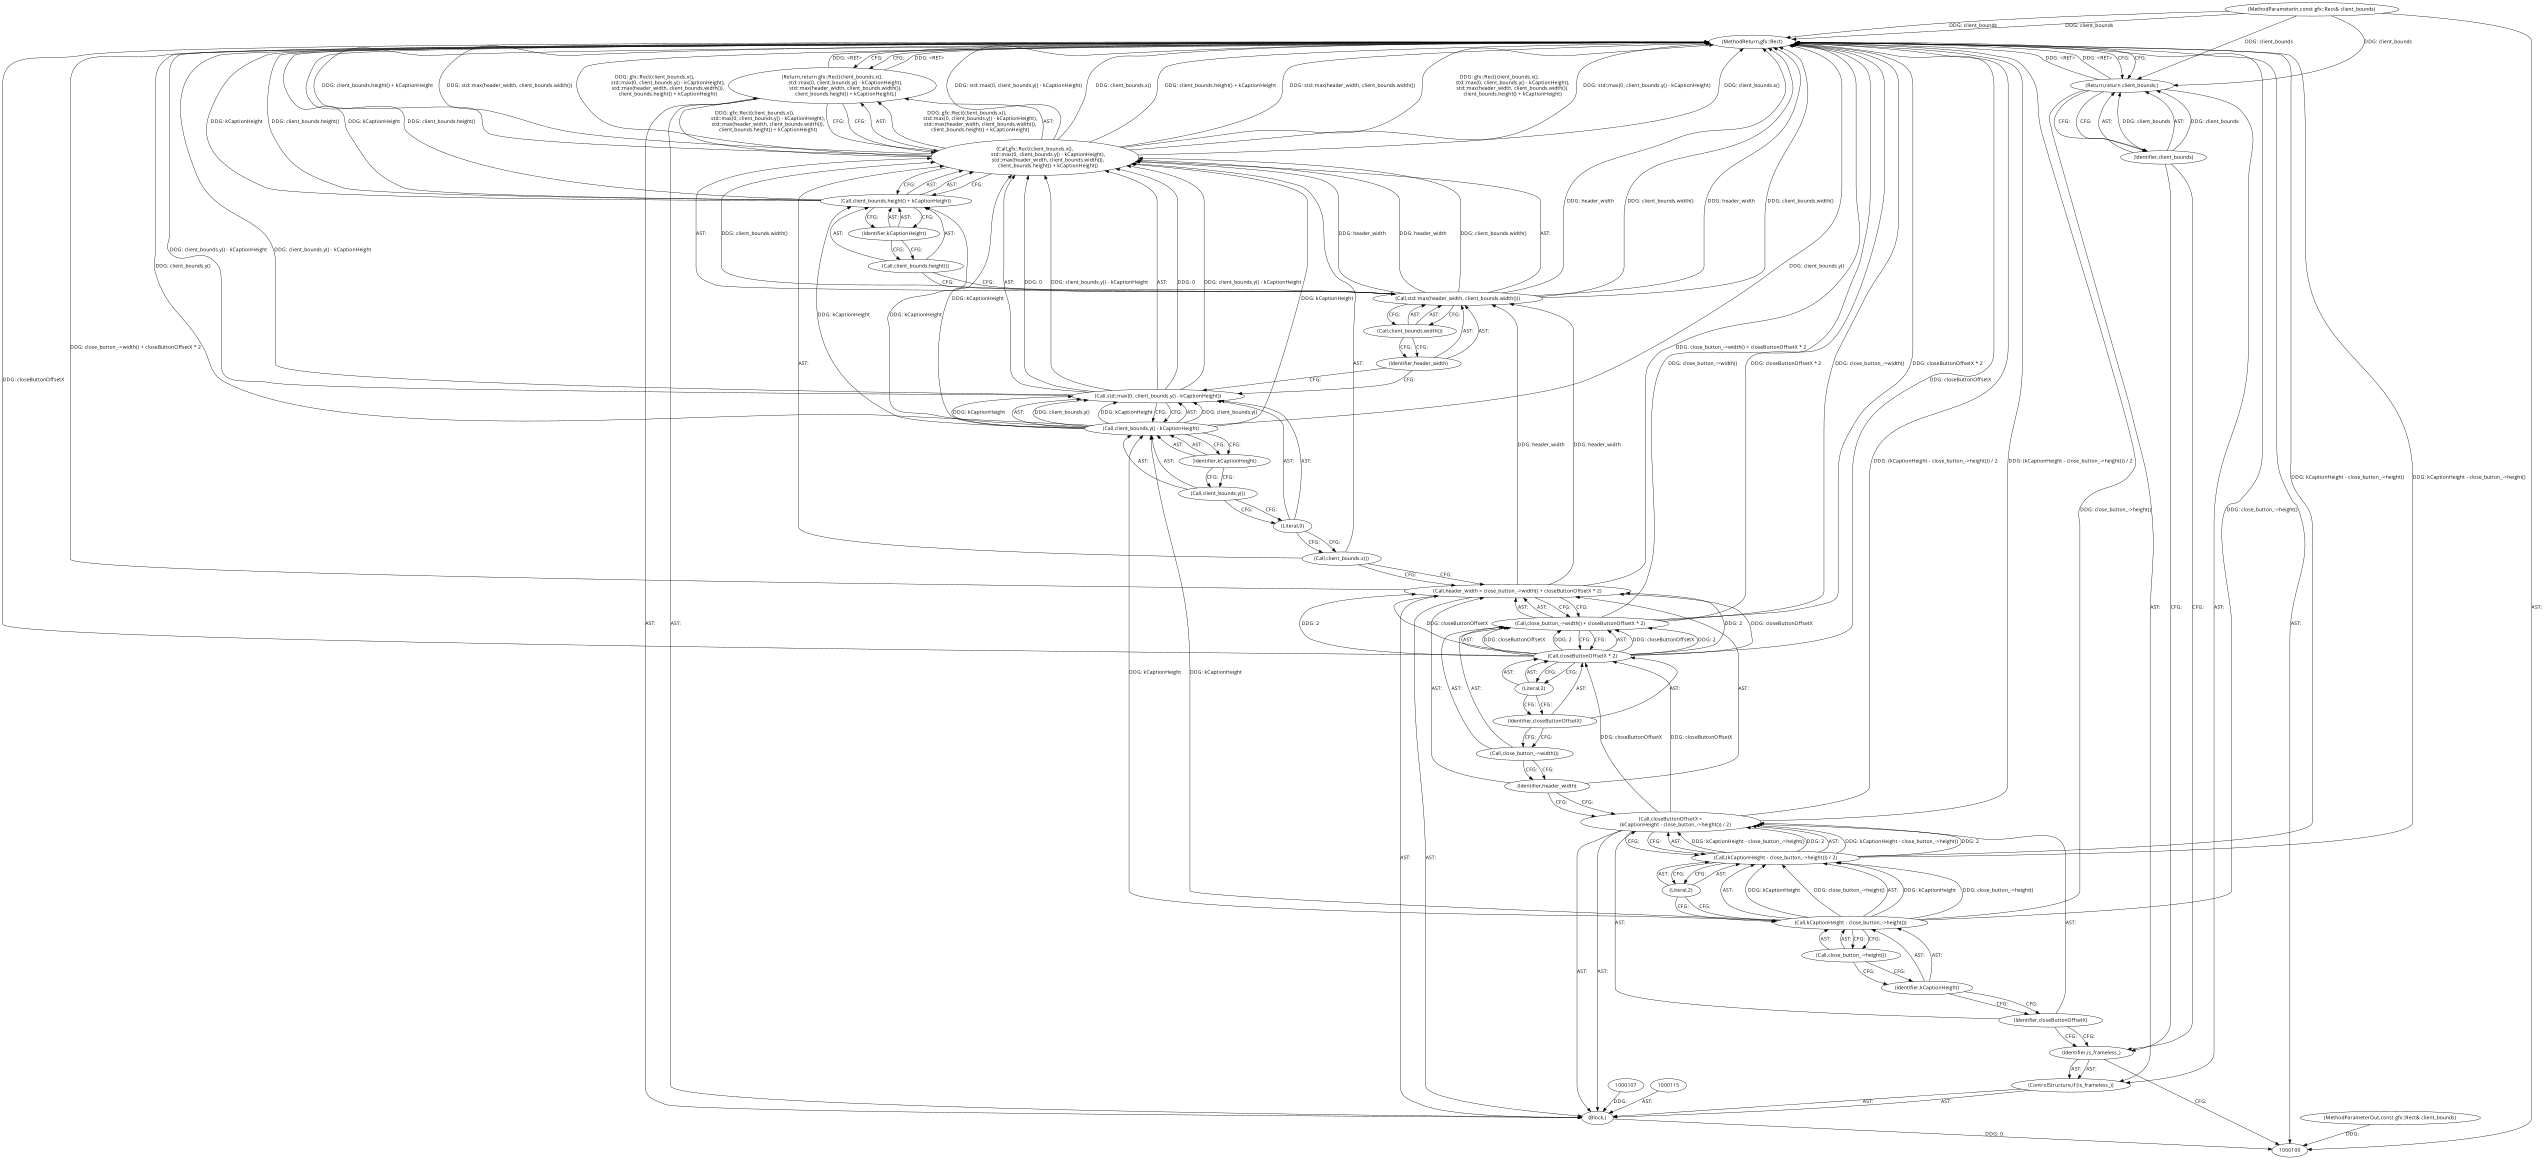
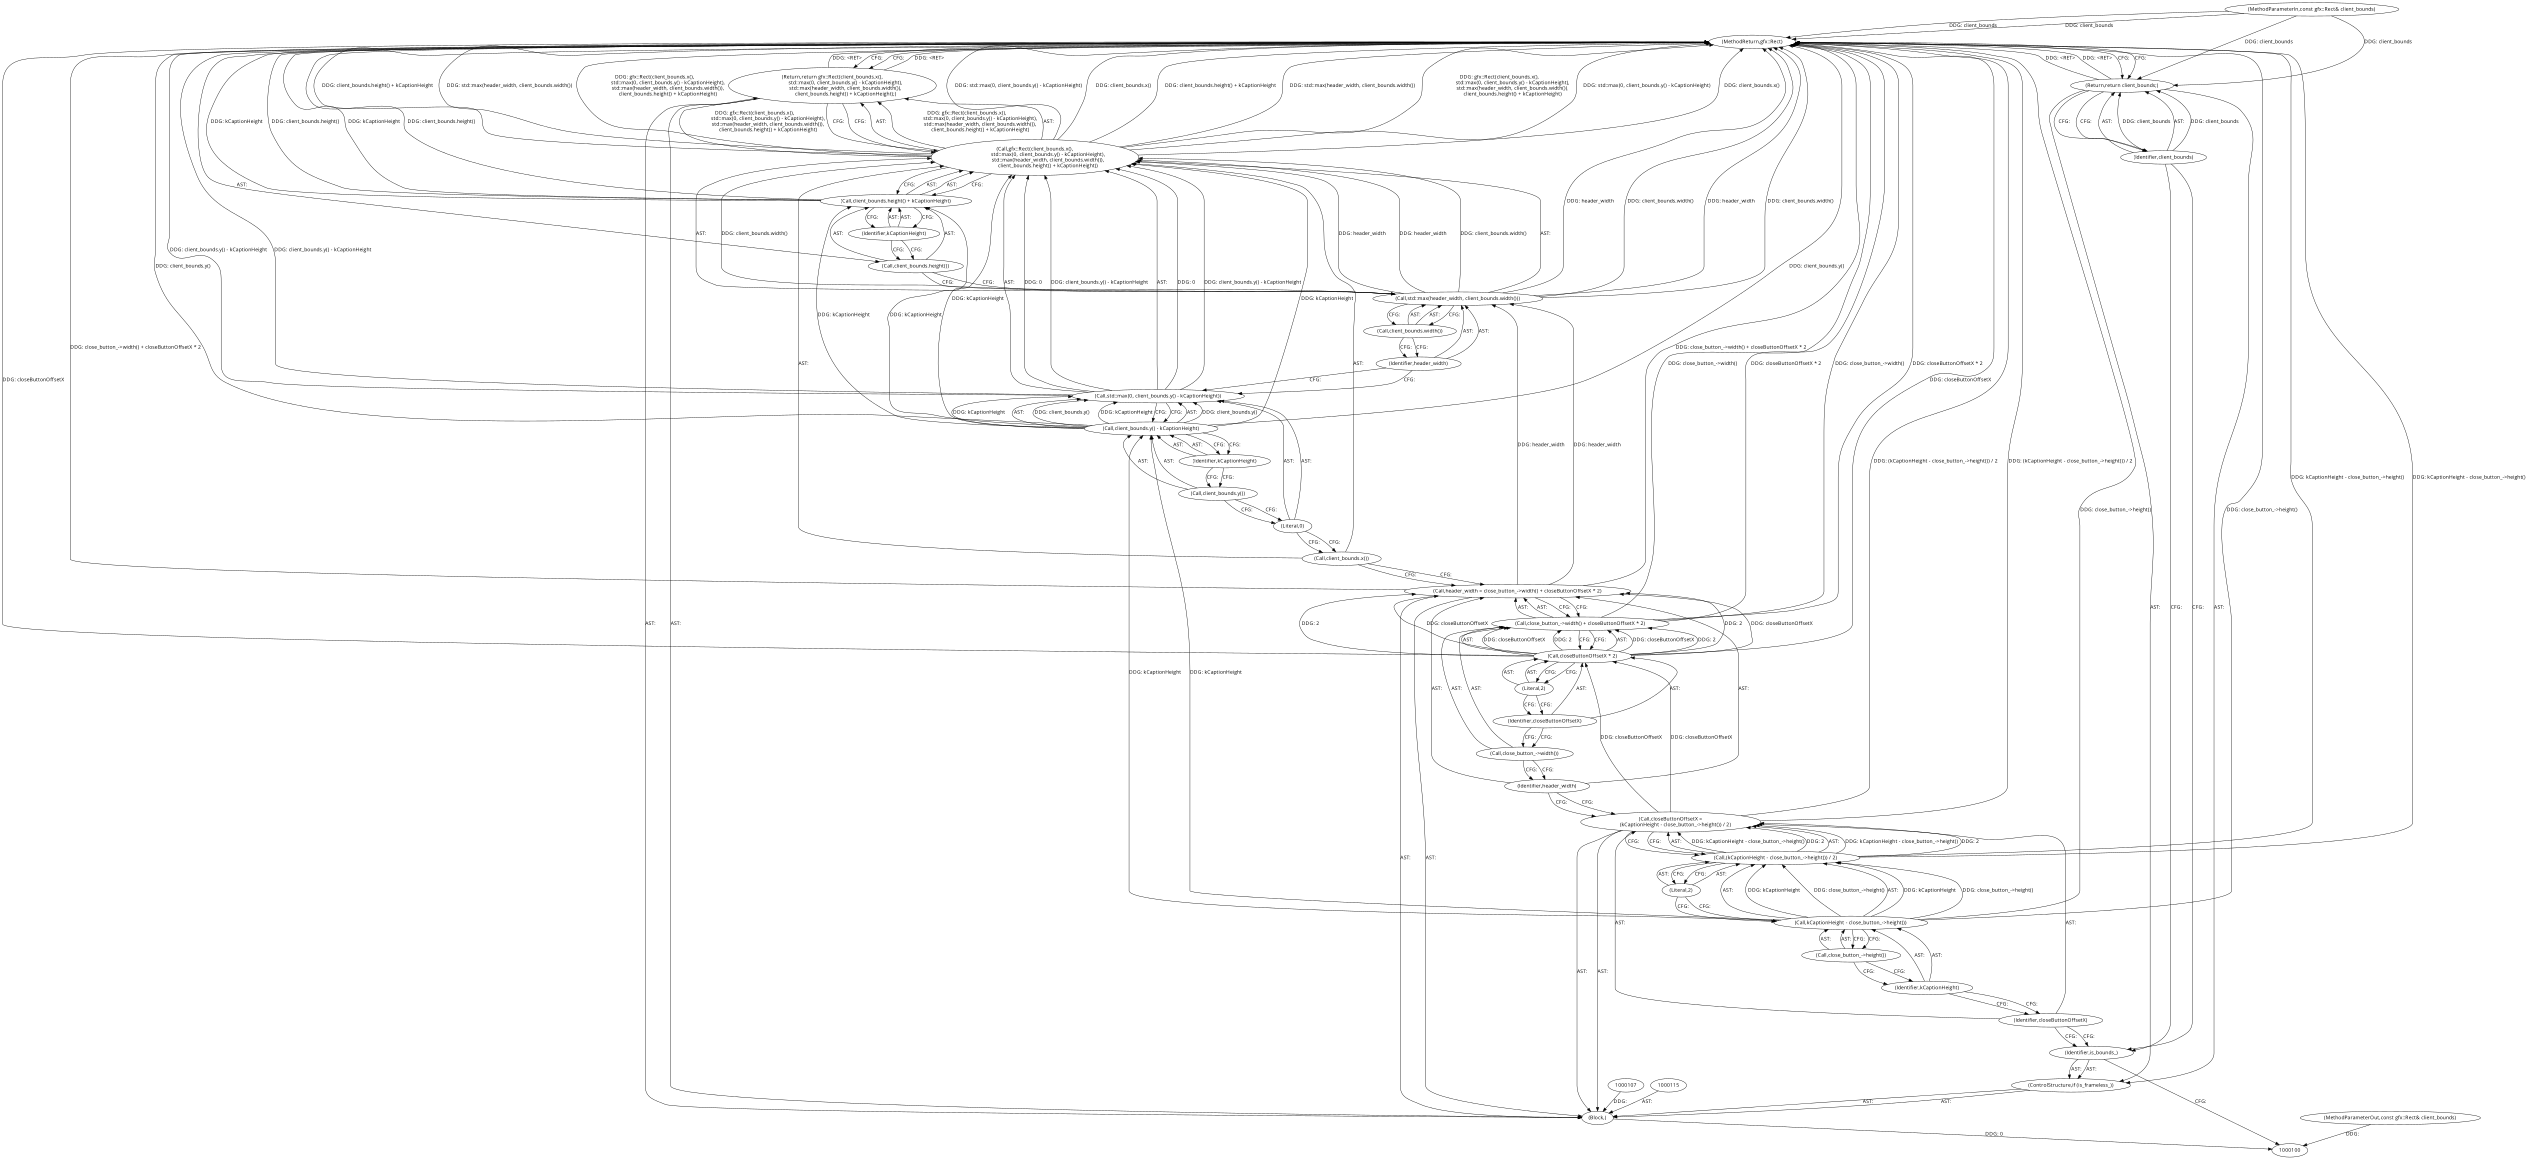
edge "(MethodReturn,gfx::Rect)" -> "1000100": now "(MethodReturn,gfx::Rect)" -> "(Call,client_bounds.height())"
edge "(MethodParameterIn,const gfx::Rect& client_bounds)" -> "1000100": removed, label "AST:"
node "(Identifier,is_frameless_)": label "(Identifier,is_frameless_)" -> "(Identifier,is_bounds_)"
